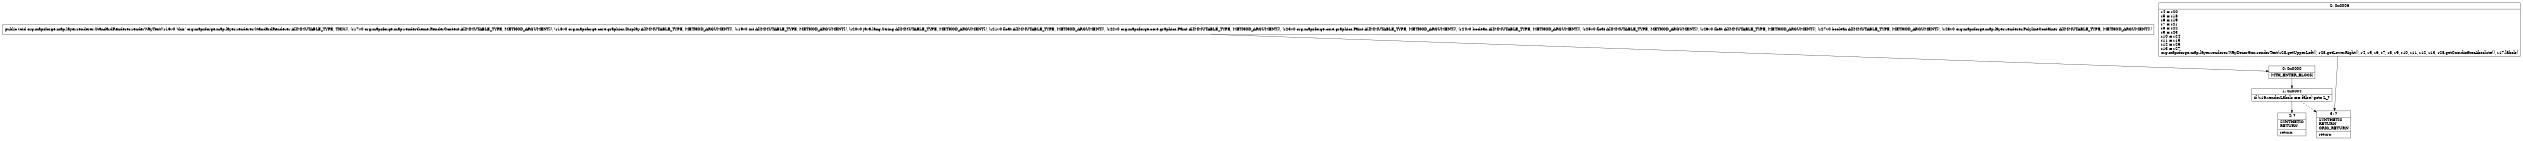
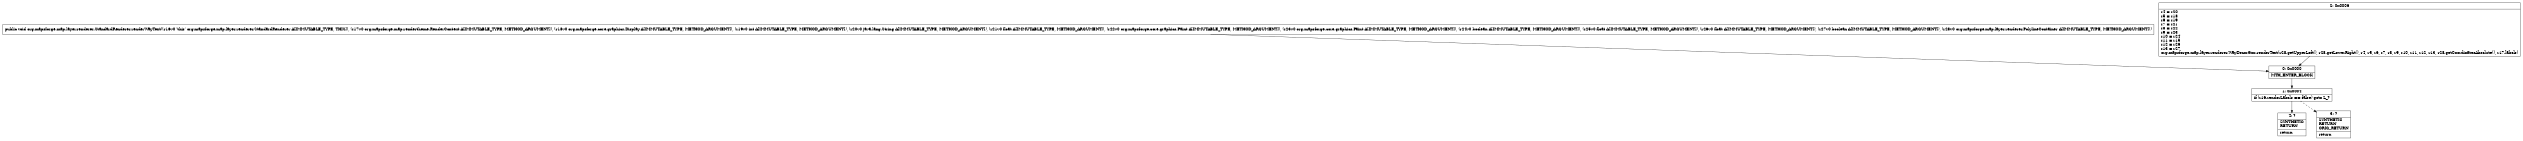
edge "2: 0x0006" -> "3: ?": now "2: 0x0006" -> "0: 0x0000"
